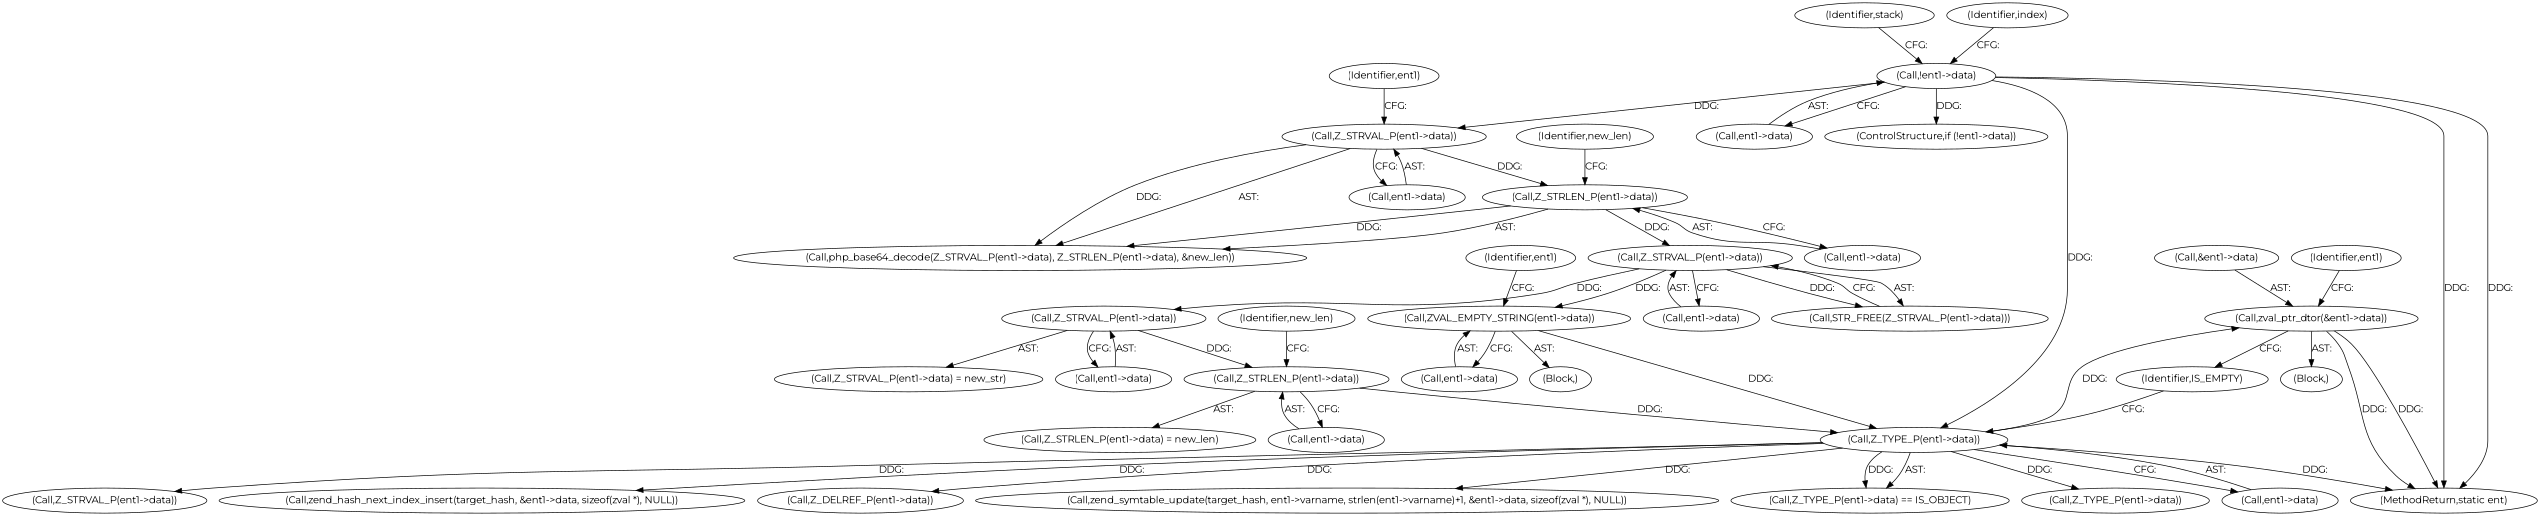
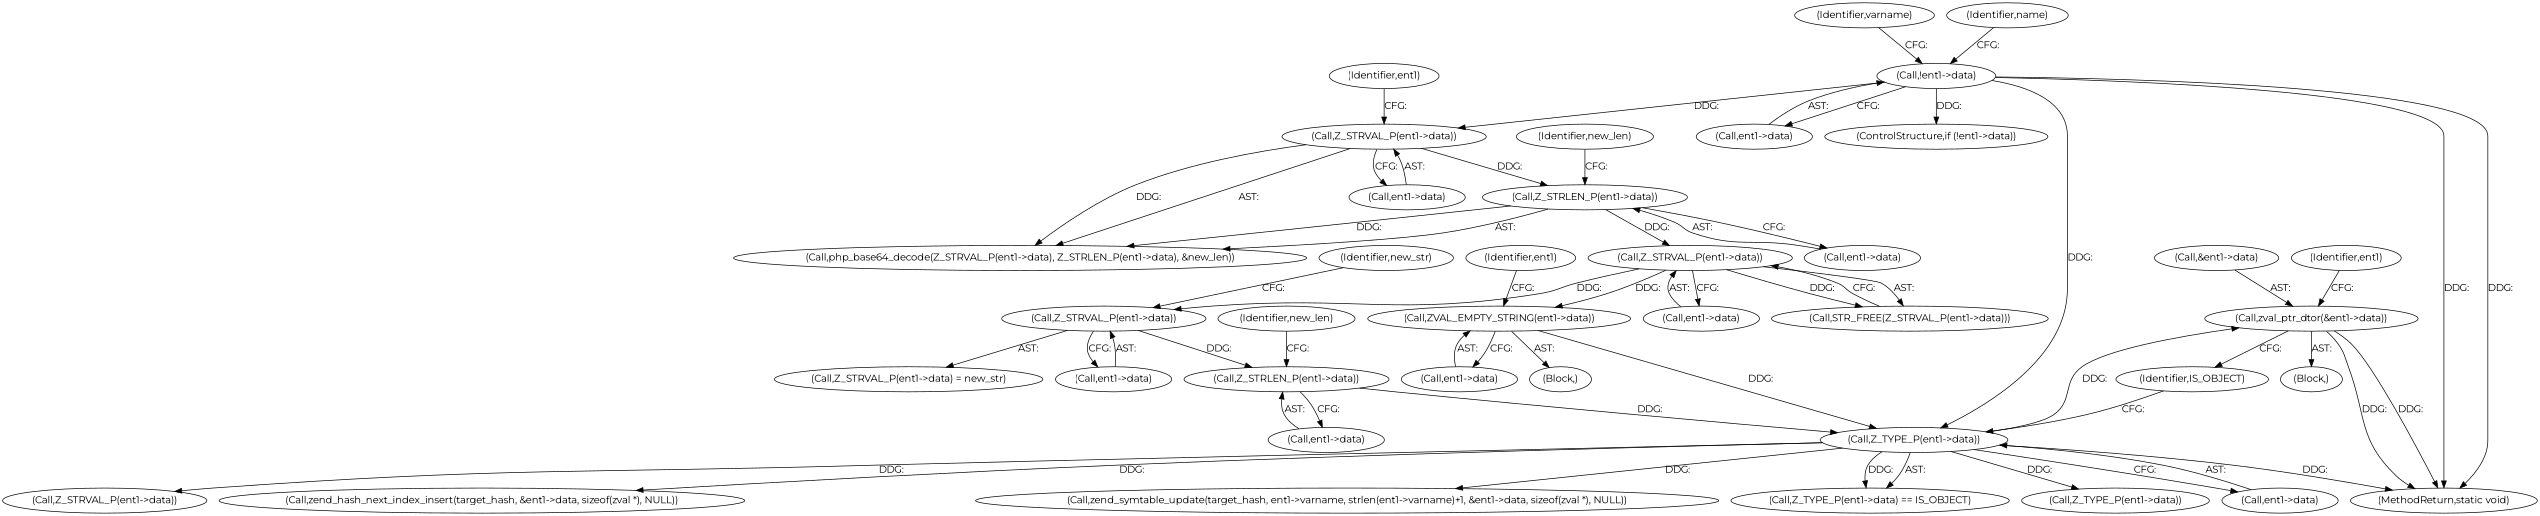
node "(Identifier,stack)": label "(Identifier,stack)" -> "(Identifier,varname)"
node "(Identifier,index)": label "(Identifier,index)" -> "(Identifier,name)"
node "(Identifier,new_str)": added
node "(Identifier,IS_EMPTY)": label "(Identifier,IS_EMPTY)" -> "(Identifier,IS_OBJECT)"
node "(Call,Z_STRLEN_P(ent1->data) = new_len)": removed
node "(Call,Z_DELREF_P(ent1->data))": removed
node "(MethodReturn,static ent)": label "(MethodReturn,static ent)" -> "(MethodReturn,static void)"
